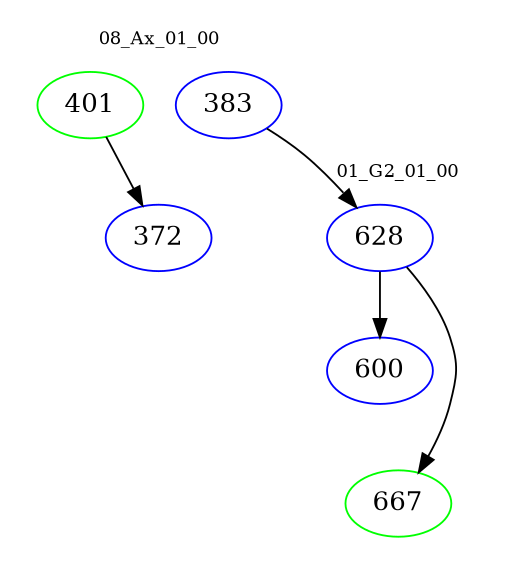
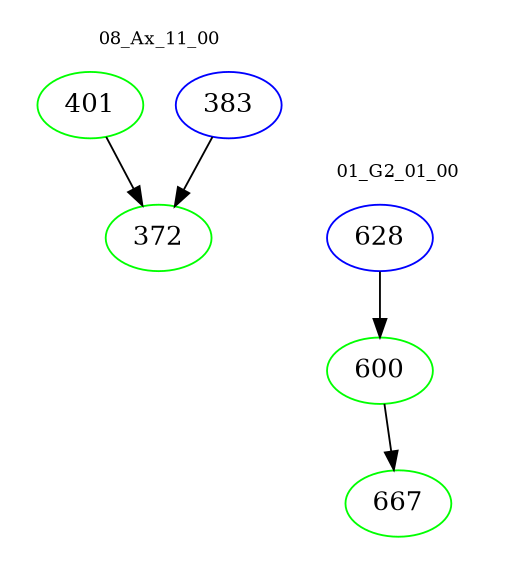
cluster "08_Ax_01_00": label "08_Ax_01_00" -> "08_Ax_11_00"
edge "383" -> "628": now "383" -> "372"
node "372": color blue -> green
edge "628" -> "667": now "600" -> "667"
node "600": color blue -> green
